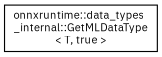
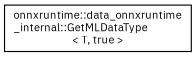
node "onnxruntime::data_types _internal::GetMLDataType < T, true >": label "onnxruntime::data_types _internal::GetMLDataType < T, true >" -> "onnxruntime::data_onnxruntime _internal::GetMLDataType < T, true >"
